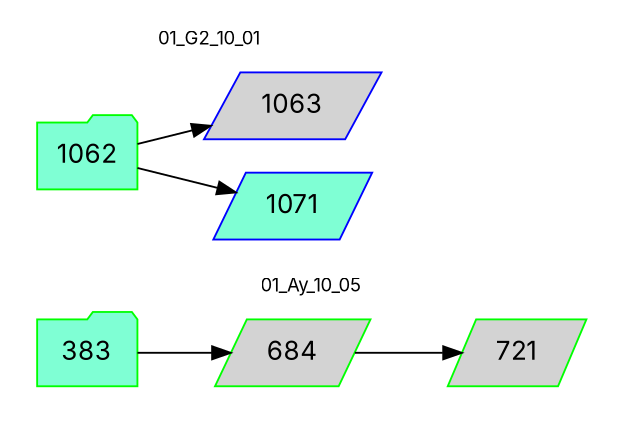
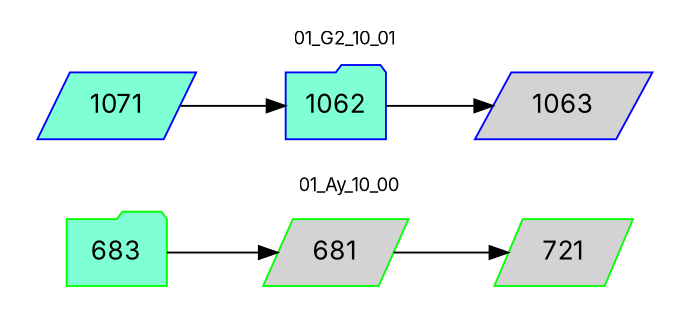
node "1062": color green -> blue
edge "1062" -> "1071": reversed
cluster "01_Ay_10_05": label "01_Ay_10_05" -> "01_Ay_10_00"
node "383": label "383" -> "683"
node "684": label "684" -> "681"
